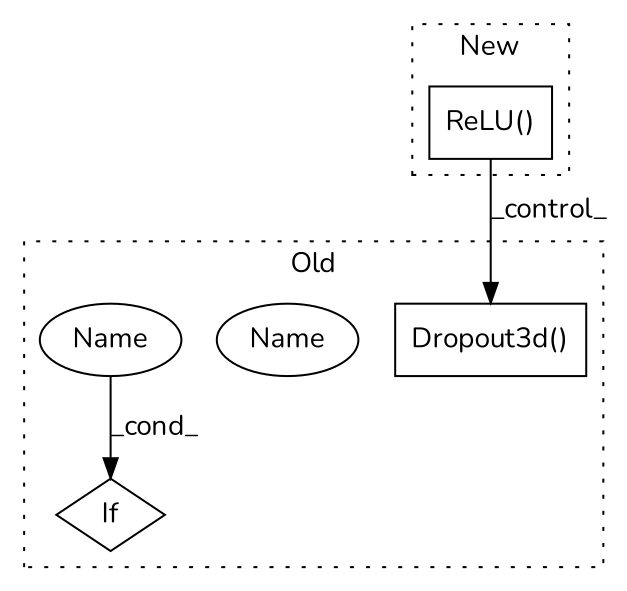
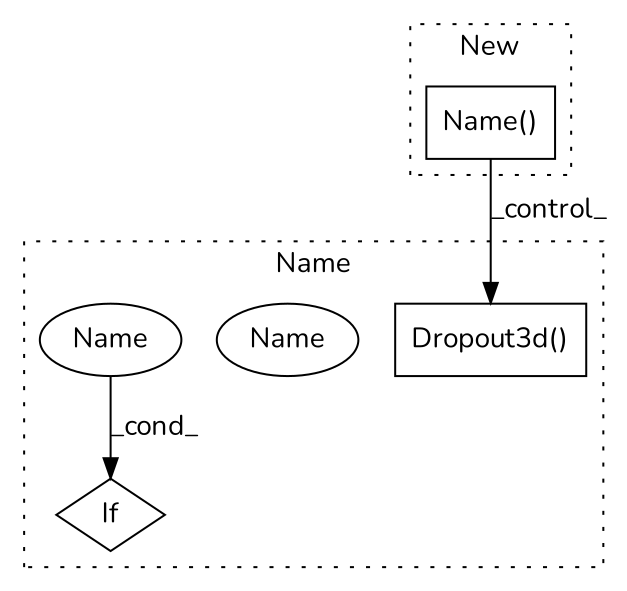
node "ReLU()": label "ReLU()" -> "Name()"
cluster "Old": label "Old" -> "Name"
